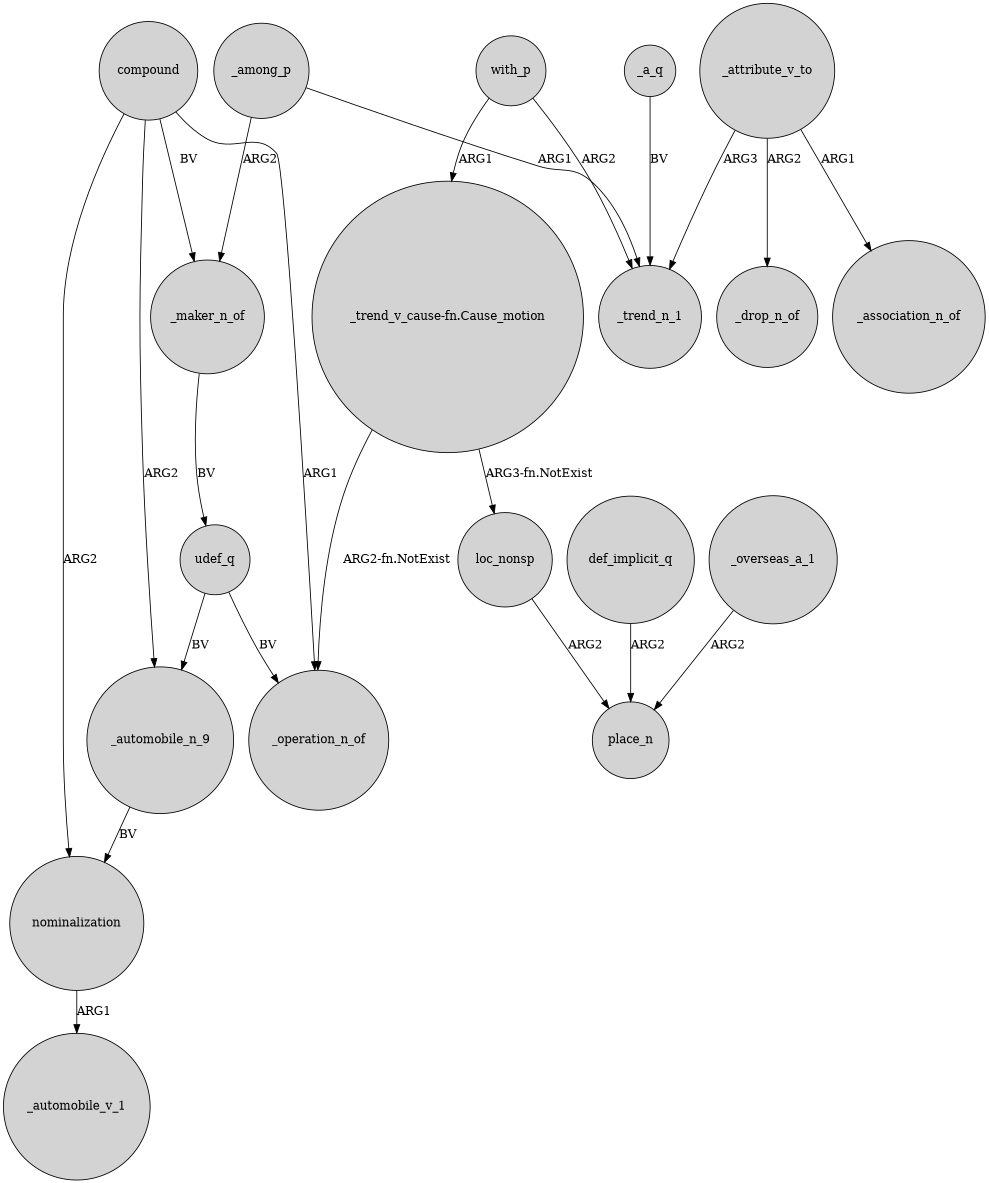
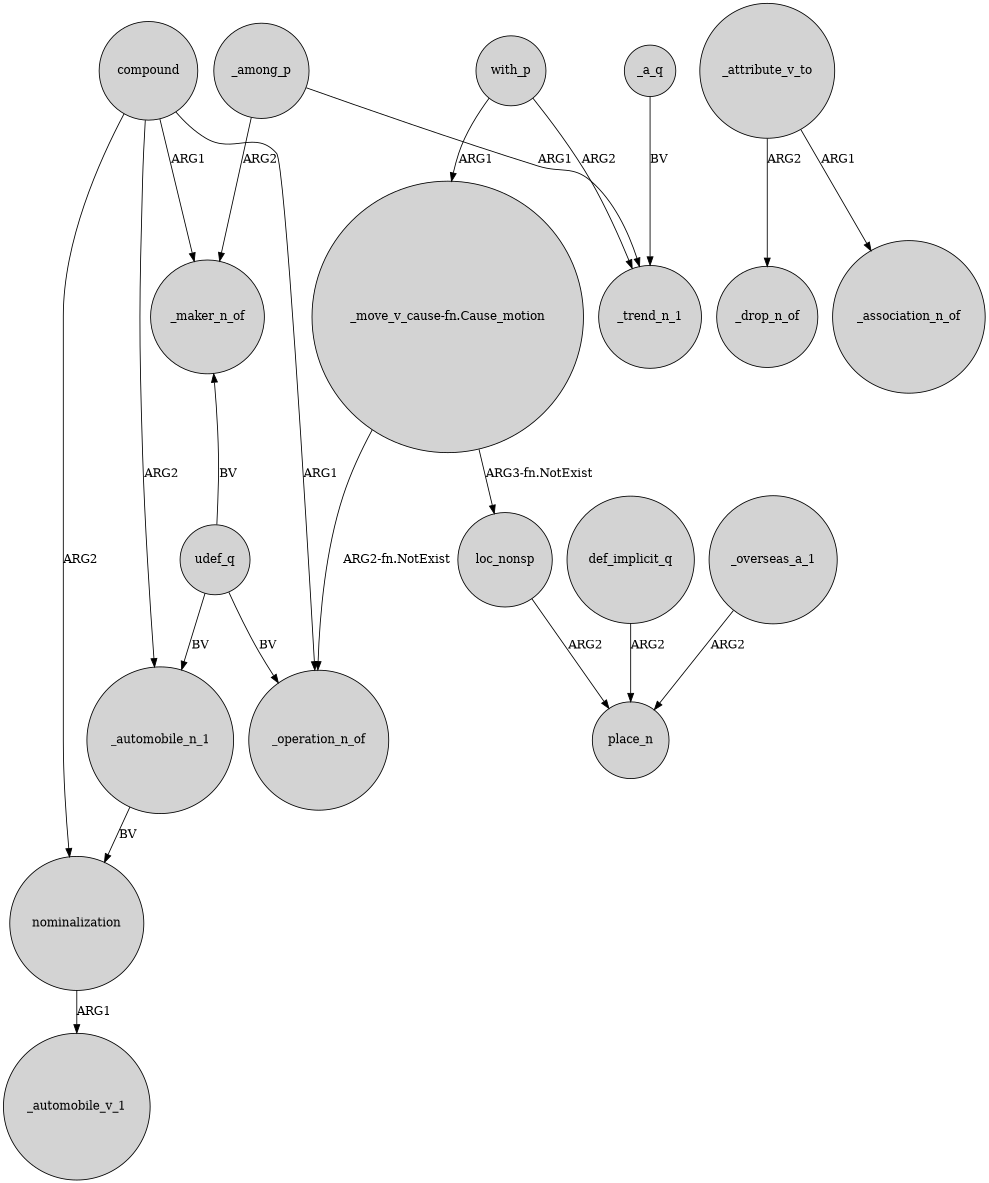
edge "compound" -> "_maker_n_of": label "BV" -> "ARG1"
edge "_attribute_v_to" -> "_trend_n_1": removed, label "ARG3"
node "_trend_v_cause-fn.Cause_motion": label "_trend_v_cause-fn.Cause_motion" -> "_move_v_cause-fn.Cause_motion"
edge "_maker_n_of" -> "udef_q": reversed
node "_automobile_n_9": label "_automobile_n_9" -> "_automobile_n_1"
